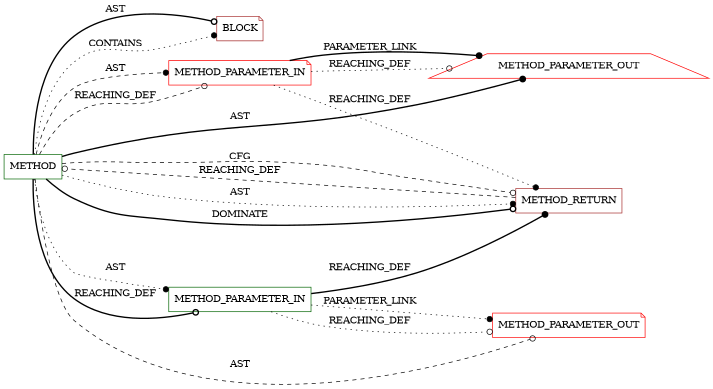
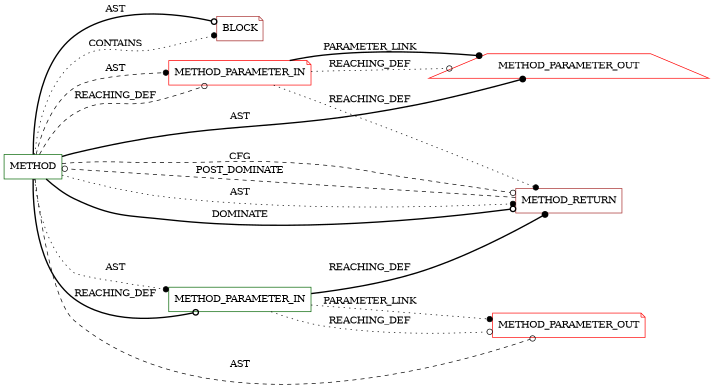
edge "METHOD_RETURN" -> "METHOD": label "REACHING_DEF" -> "POST_DOMINATE"
